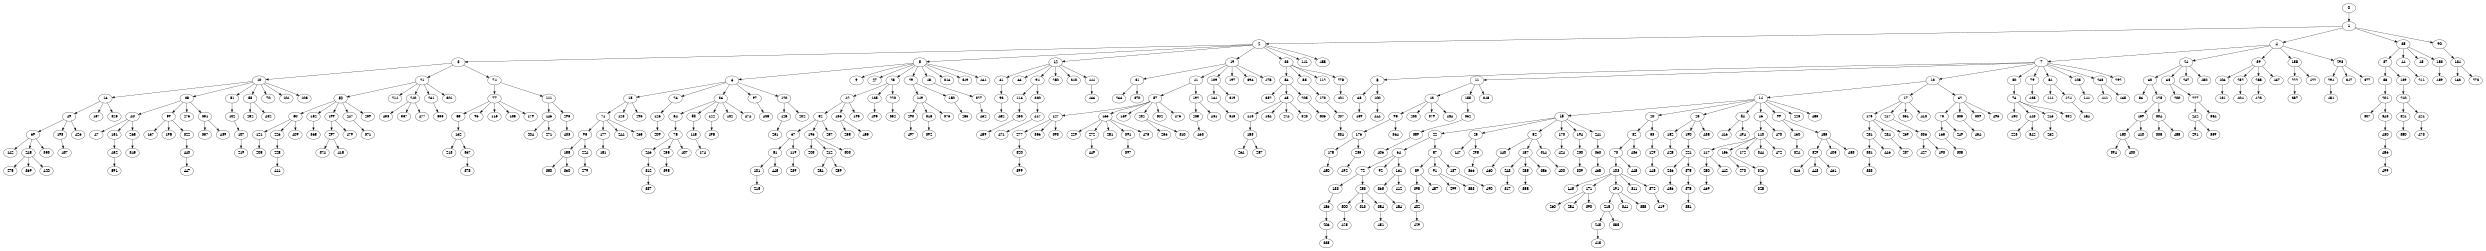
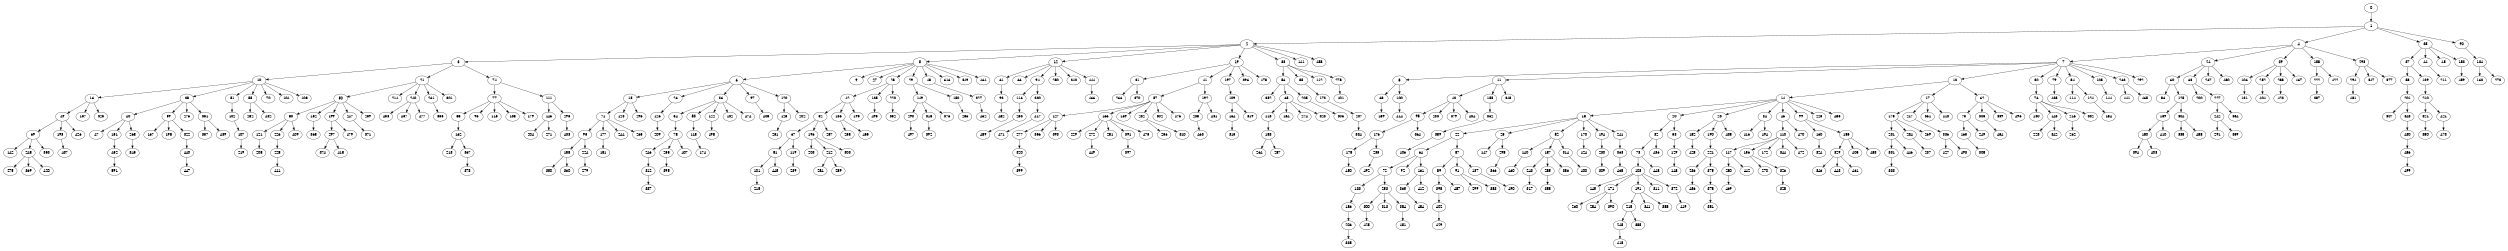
edge "19" -> "109": now "197" -> "109"
node "316": label "316" -> "616"
node "557": label "557" -> "457"
